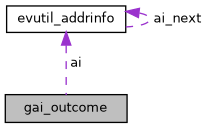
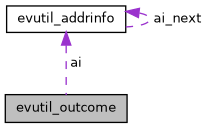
node "gai_outcome": label "gai_outcome" -> "evutil_outcome"
